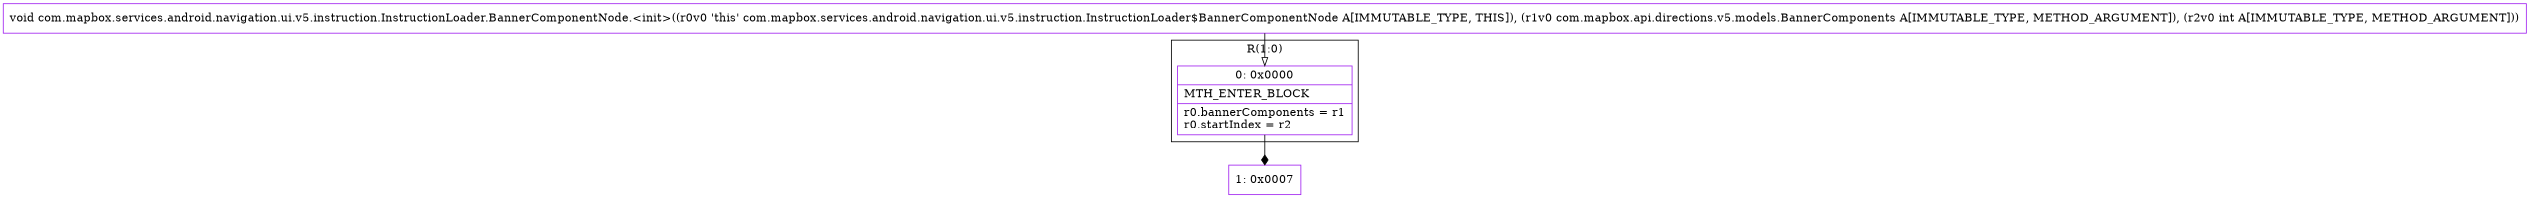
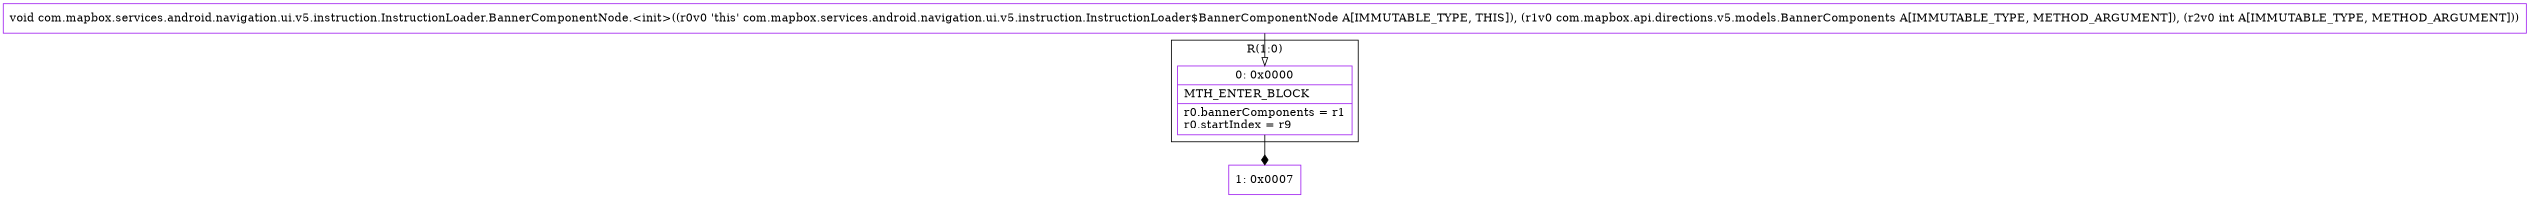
node "0: 0x0000": text "r0.startIndex = r2" -> "r0.startIndex = r9"
